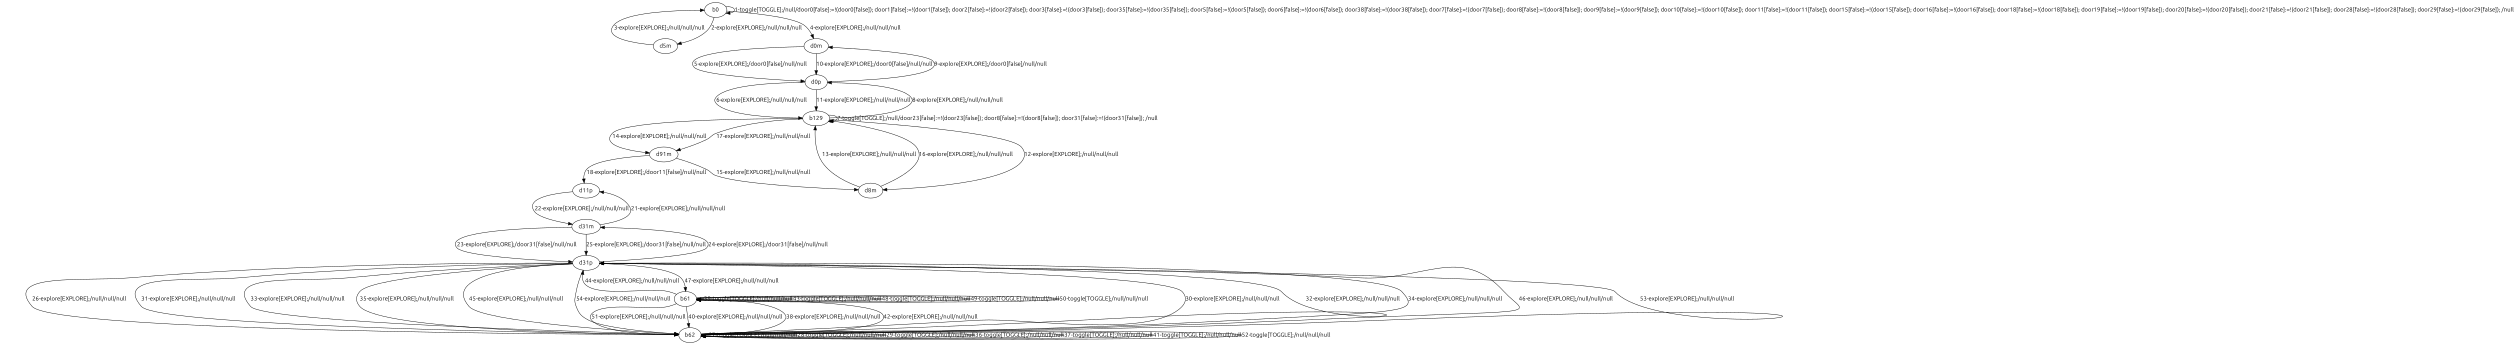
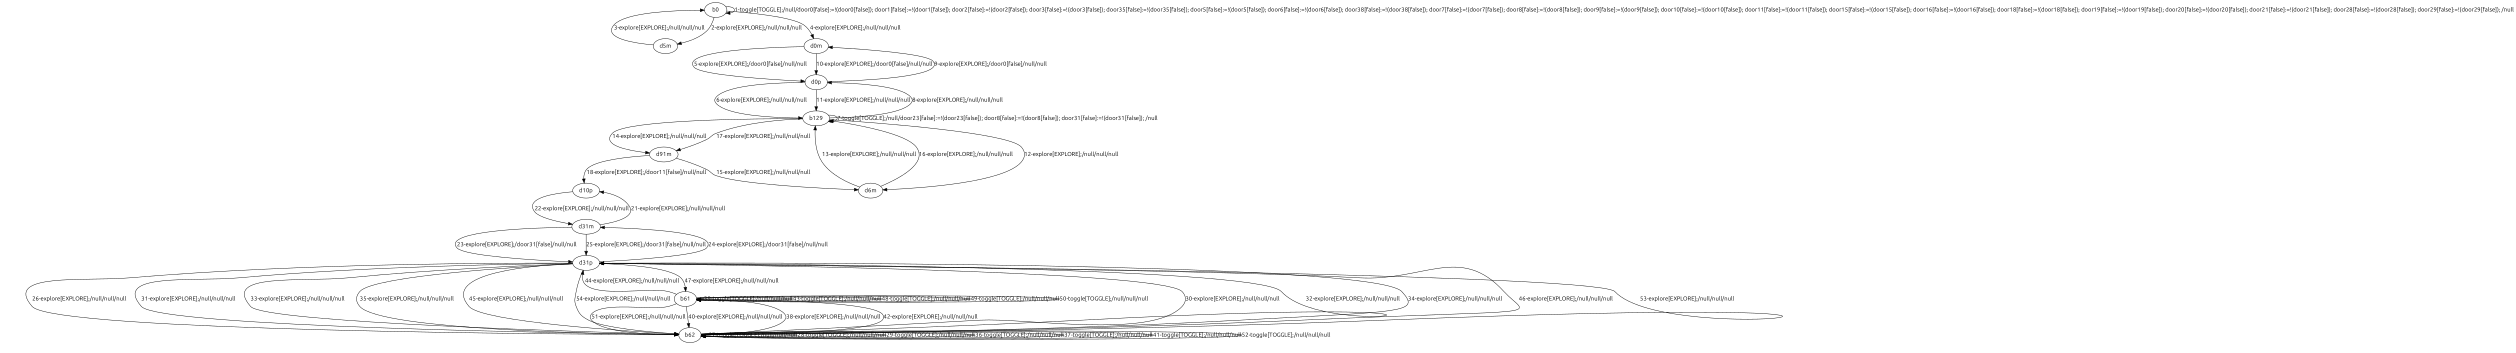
node "d11p": label "d11p" -> "d10p"
node "d8m": label "d8m" -> "d6m"
